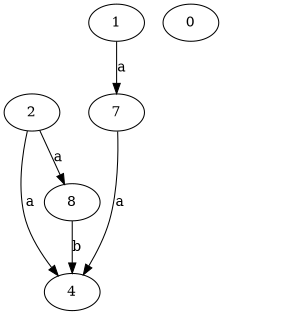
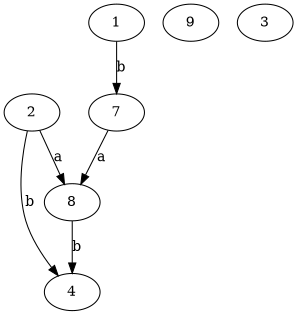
node "0": label "0" -> "9"
node "3": added
edge "1" -> "7": label "a" -> "b"
edge "7" -> "4": now "7" -> "8"
edge "2" -> "4": label "a" -> "b"
